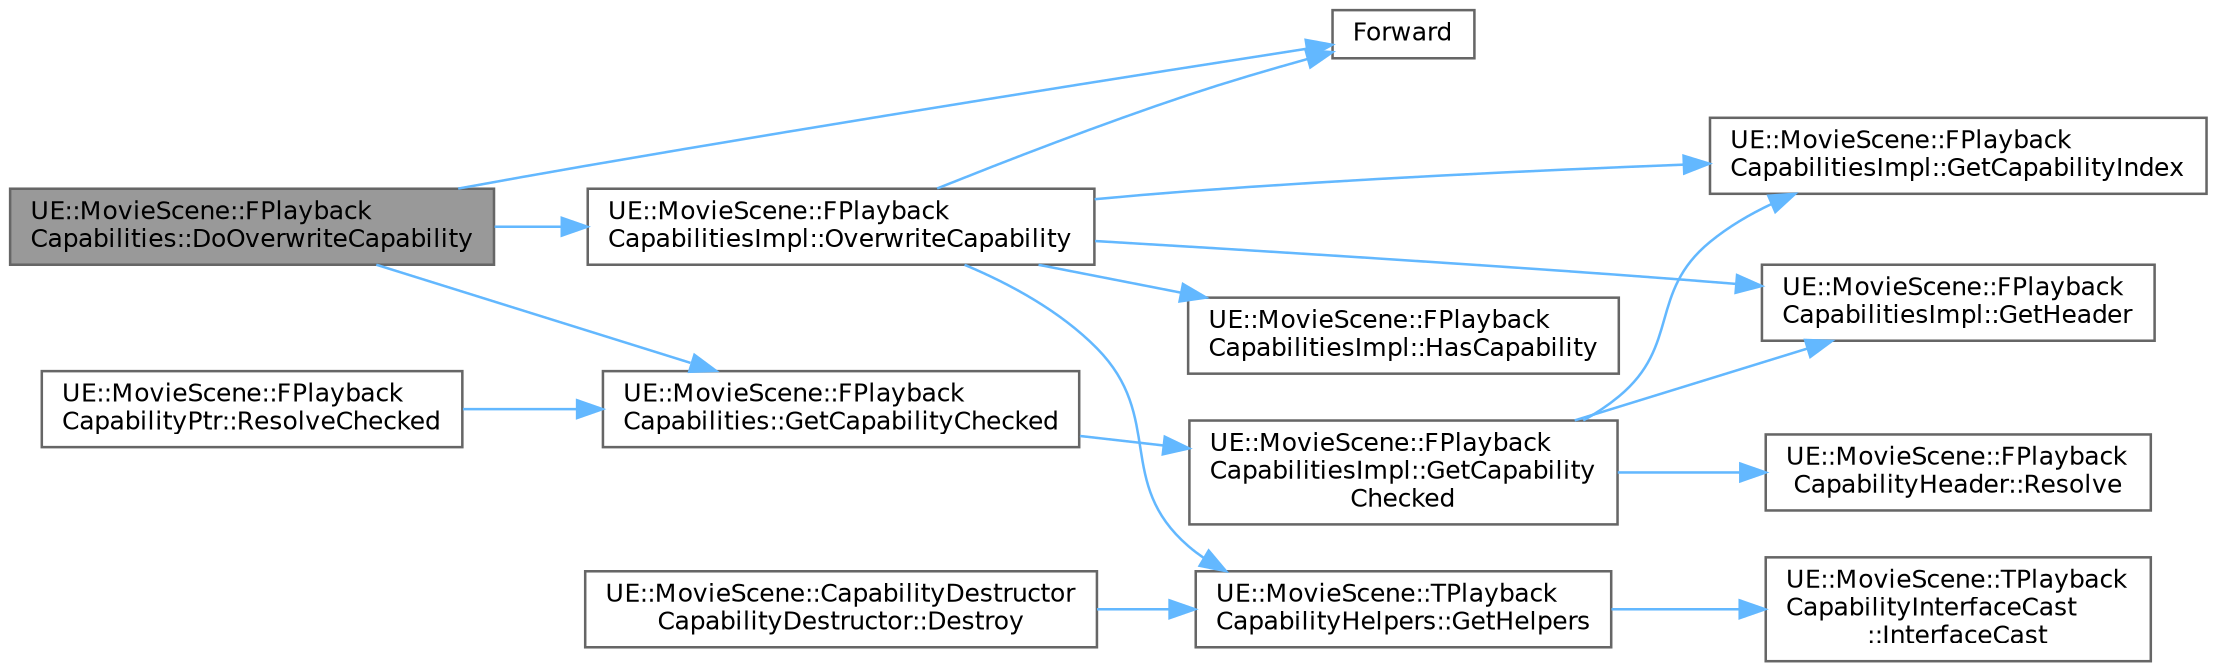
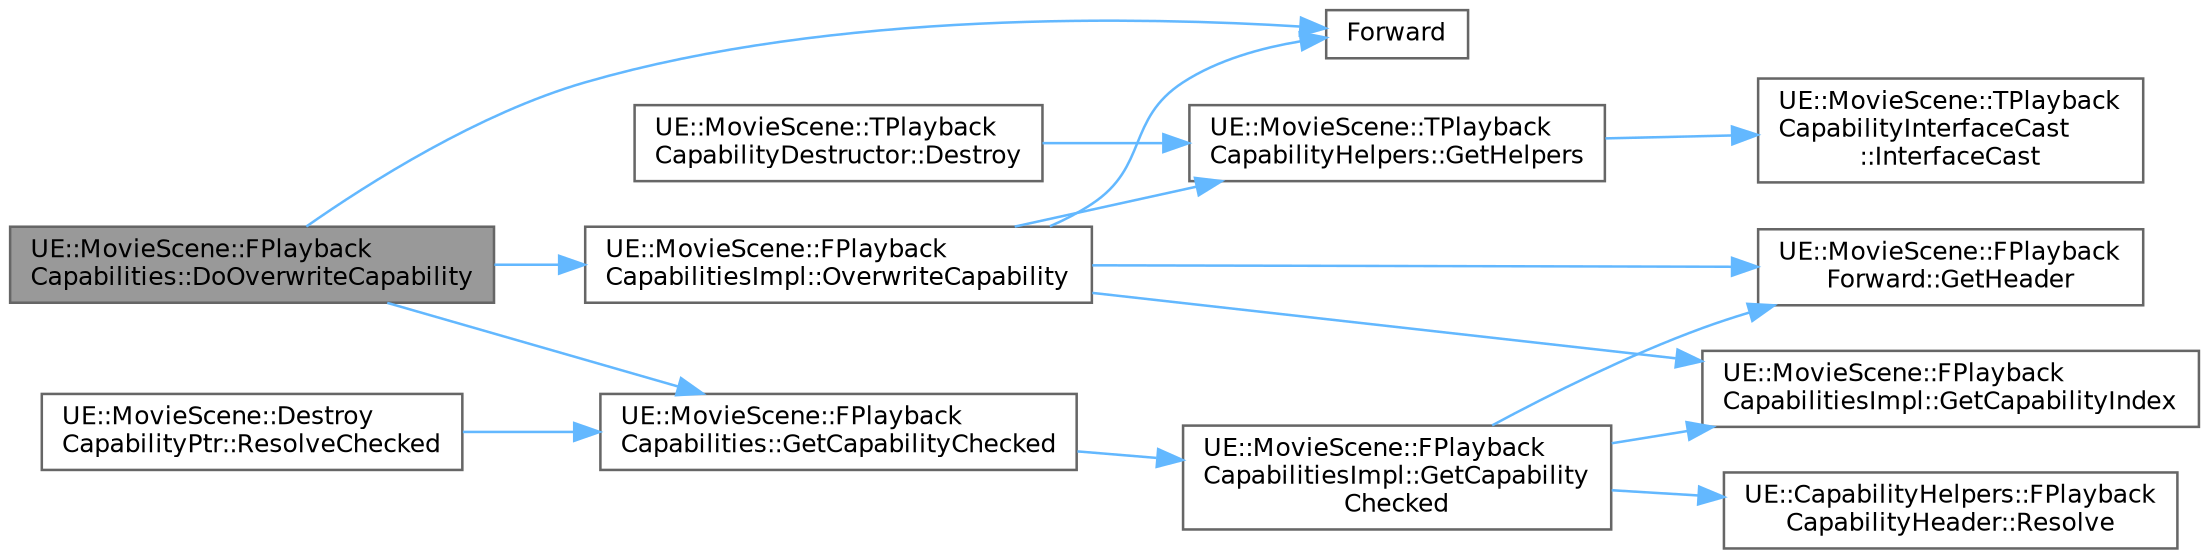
node "UE::MovieScene::FPlayback CapabilitiesImpl::GetHeader": label "UE::MovieScene::FPlayback CapabilitiesImpl::GetHeader" -> "UE::MovieScene::FPlayback Forward::GetHeader"
node "UE::MovieScene::FPlayback CapabilitiesImpl::HasCapability": removed
node "UE::MovieScene::FPlayback CapabilityPtr::ResolveChecked": label "UE::MovieScene::FPlayback CapabilityPtr::ResolveChecked" -> "UE::MovieScene::Destroy CapabilityPtr::ResolveChecked"
node "UE::MovieScene::FPlayback CapabilityHeader::Resolve": label "UE::MovieScene::FPlayback CapabilityHeader::Resolve" -> "UE::CapabilityHelpers::FPlayback CapabilityHeader::Resolve"
node "UE::MovieScene::CapabilityDestructor CapabilityDestructor::Destroy": label "UE::MovieScene::CapabilityDestructor CapabilityDestructor::Destroy" -> "UE::MovieScene::TPlayback CapabilityDestructor::Destroy"
